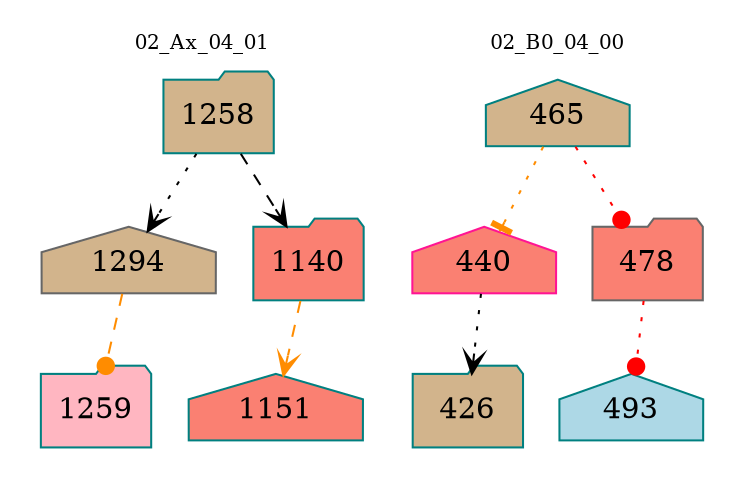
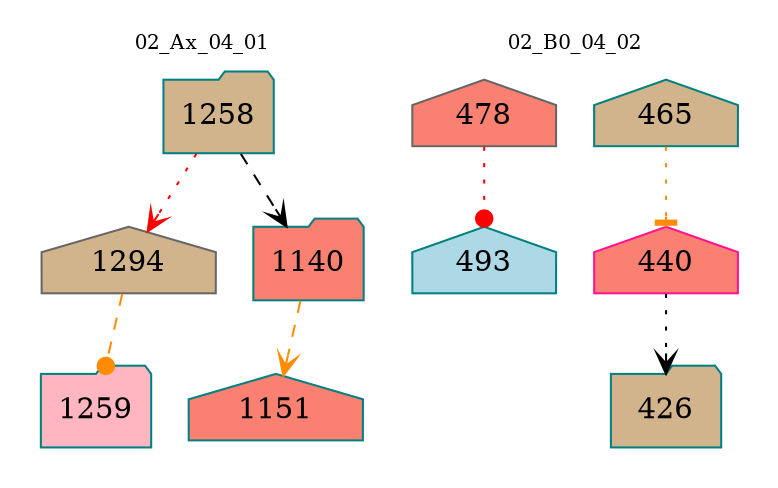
cluster "02_B0_04_00": label "02_B0_04_00" -> "02_B0_04_02"
edge "465" -> "478": removed
edge "1258" -> "1294": color black -> red
node "478": shape folder -> house
